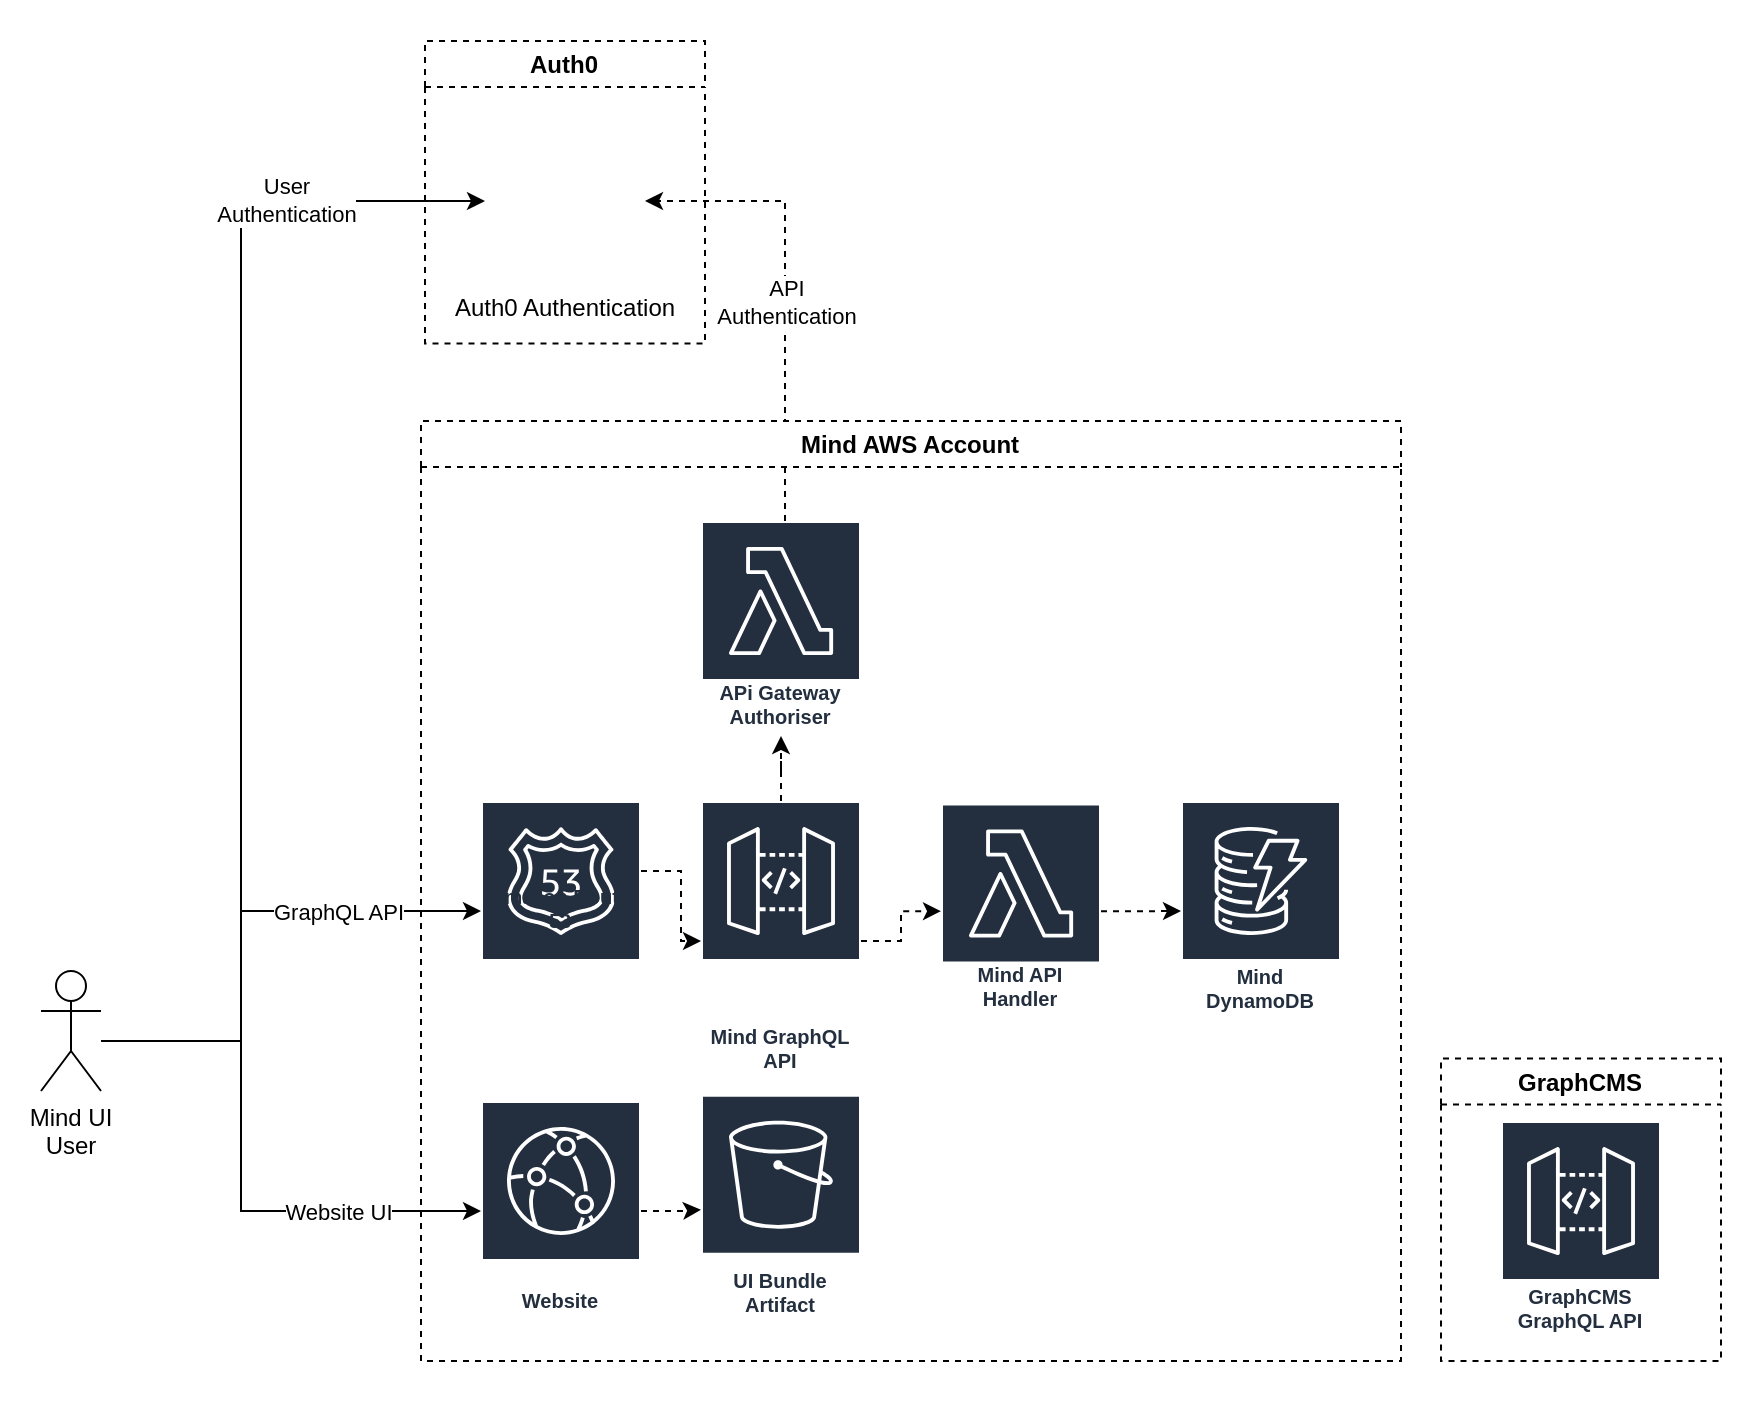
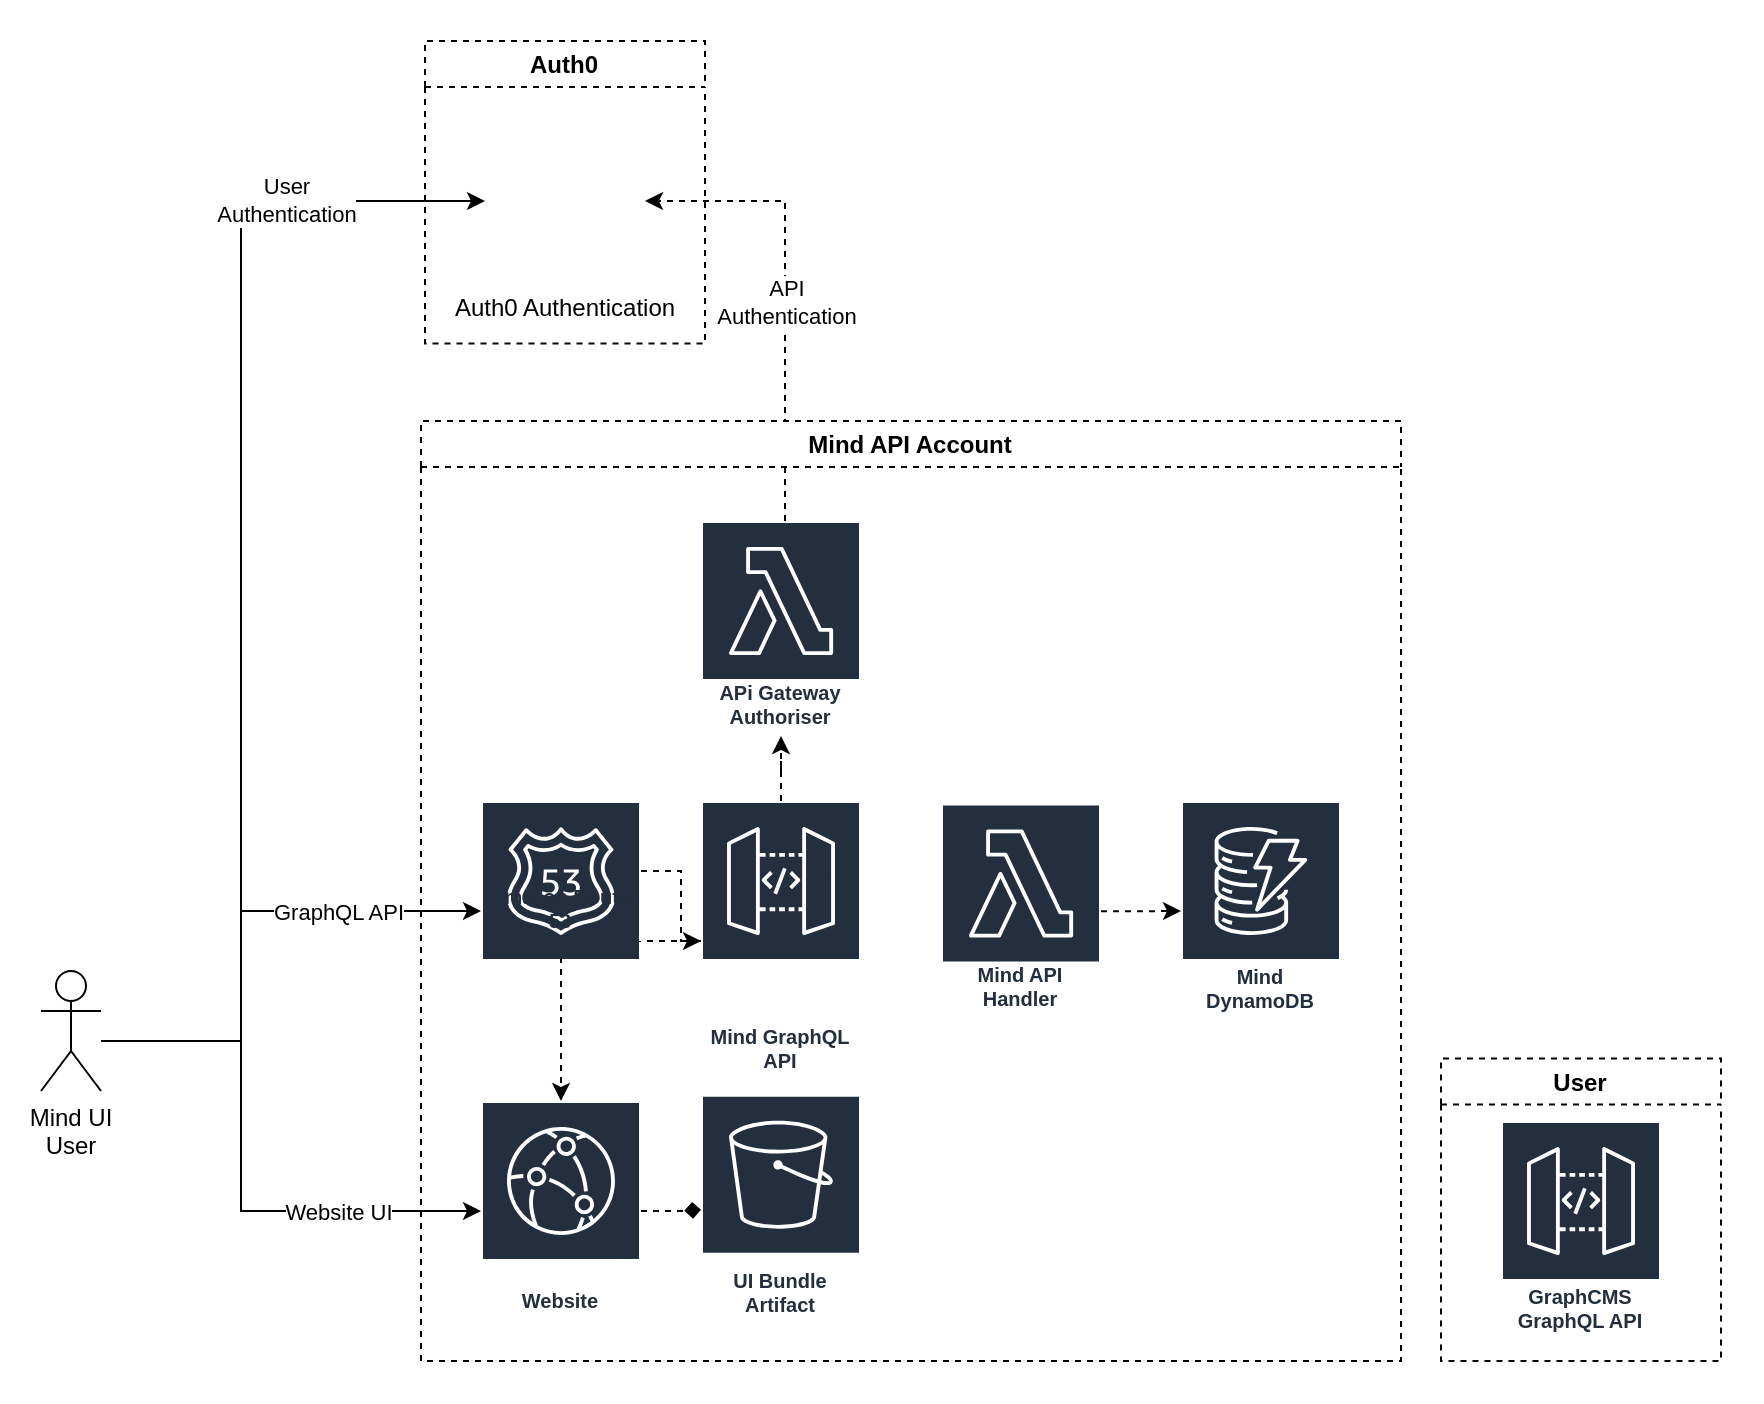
node "Mind AWS Account": label "Mind AWS Account" -> "Mind API Account"
edge "Mind GraphQL API" -> "Mind API Handler": now "Mind GraphQL API" -> "Website"
node "GraphCMS": label "GraphCMS" -> "User"
edge "Website" -> "UI Bundle Artifact": arrowhead classic -> diamond
